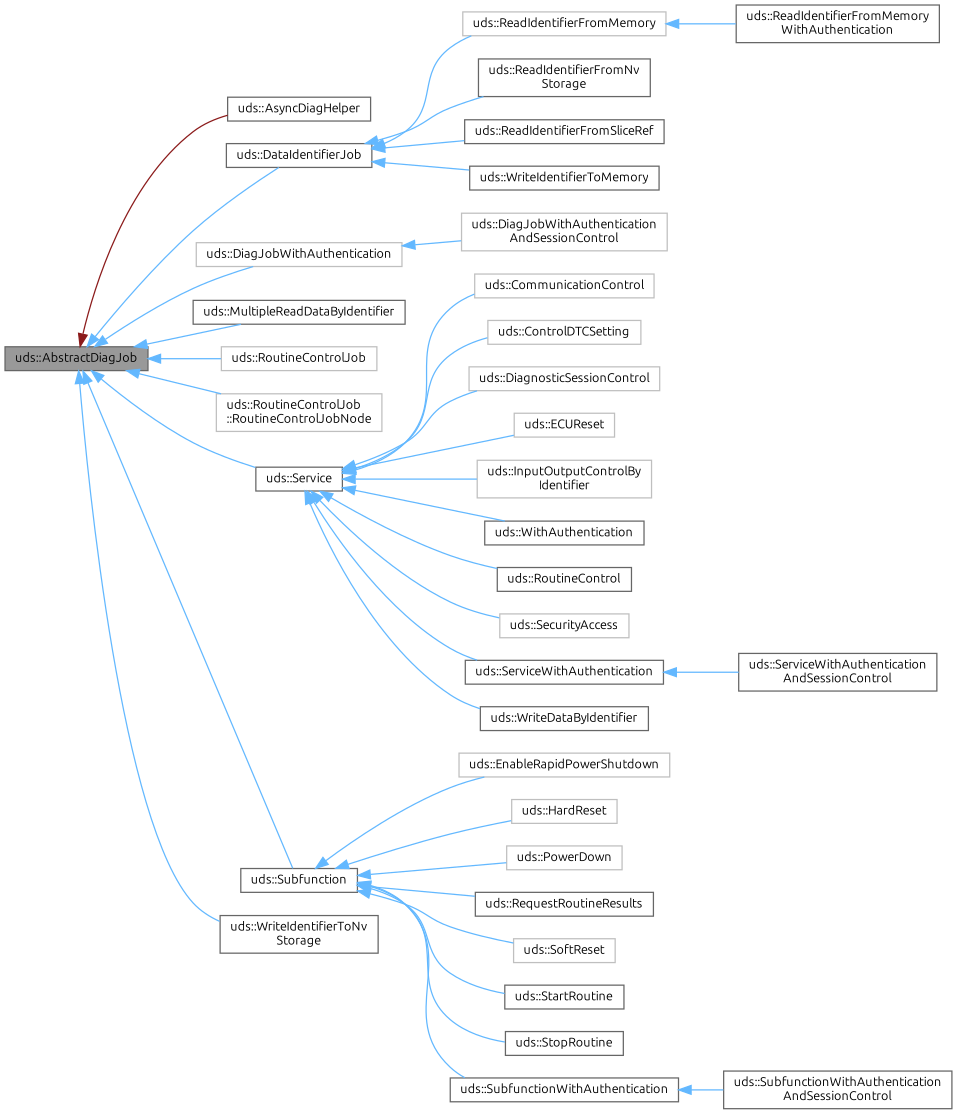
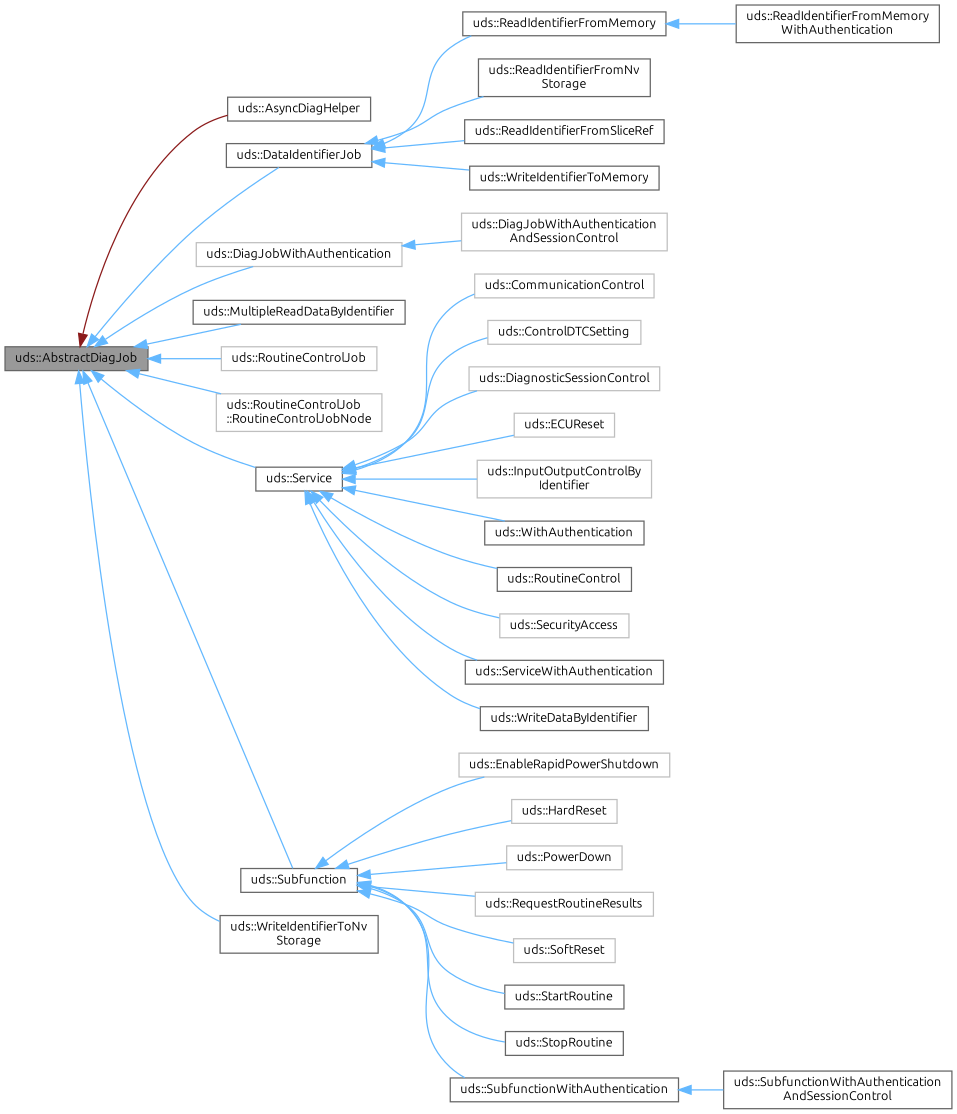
node "uds::ReadIdentifierFromMemory": color grey75 -> gray40
node "uds::ServiceWithAuthentication AndSessionControl": removed
node "uds::RequestRoutineResults": color gray40 -> grey75
